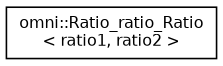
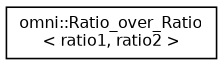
node "omni::Ratio_ratio_Ratio < ratio1, ratio2 >": label "omni::Ratio_ratio_Ratio < ratio1, ratio2 >" -> "omni::Ratio_over_Ratio < ratio1, ratio2 >"
